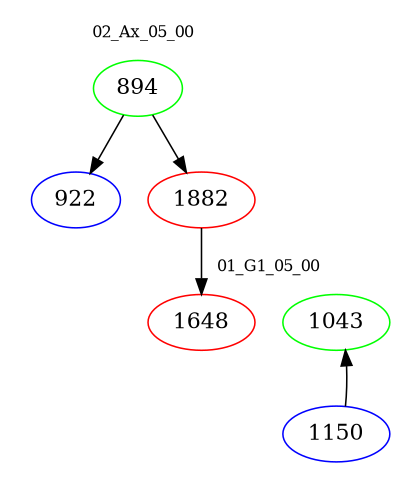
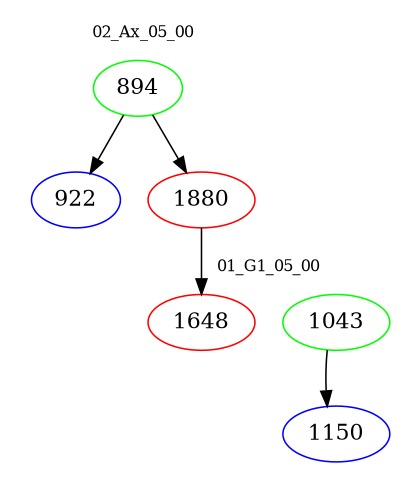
node "1882": label "1882" -> "1880"
edge "1150" -> "1043": reversed
